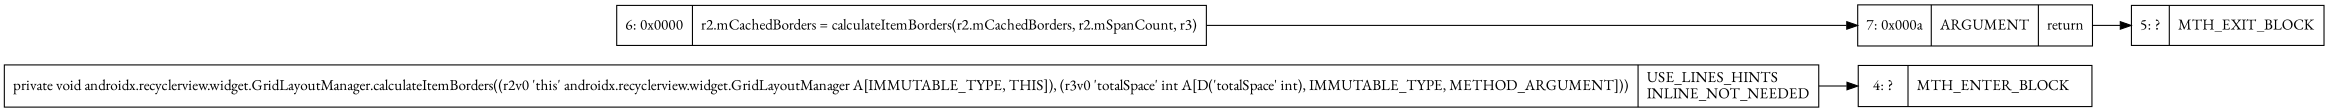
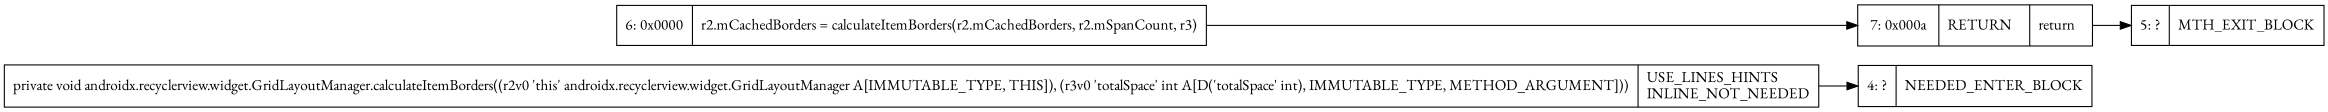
node "7: 0x000a": text "ARGUMENT" -> "RETURN"
node "4: ?": text "MTH_ENTER_BLOCK" -> "NEEDED_ENTER_BLOCK"
